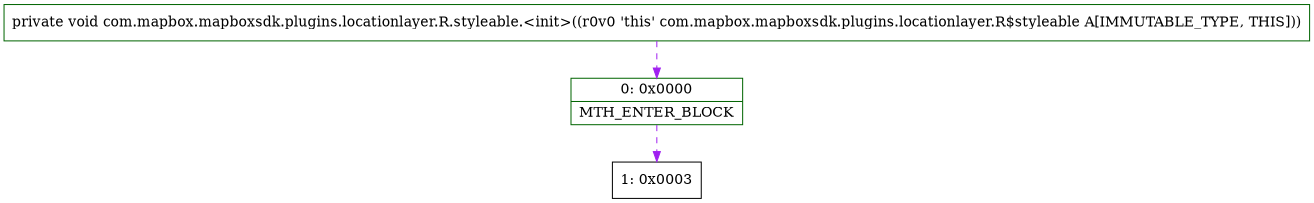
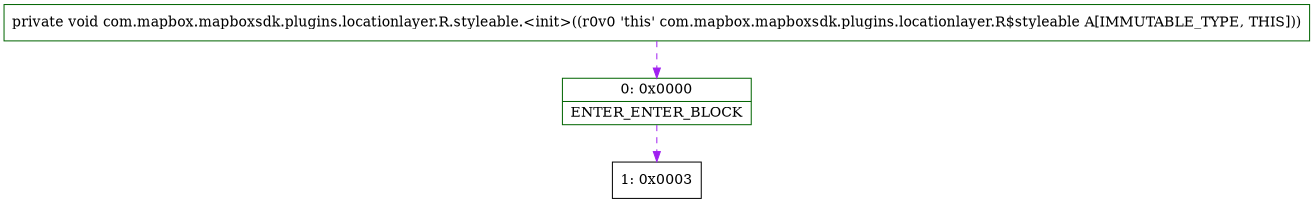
node "0: 0x0000": text "MTH_ENTER_BLOCK" -> "ENTER_ENTER_BLOCK"
